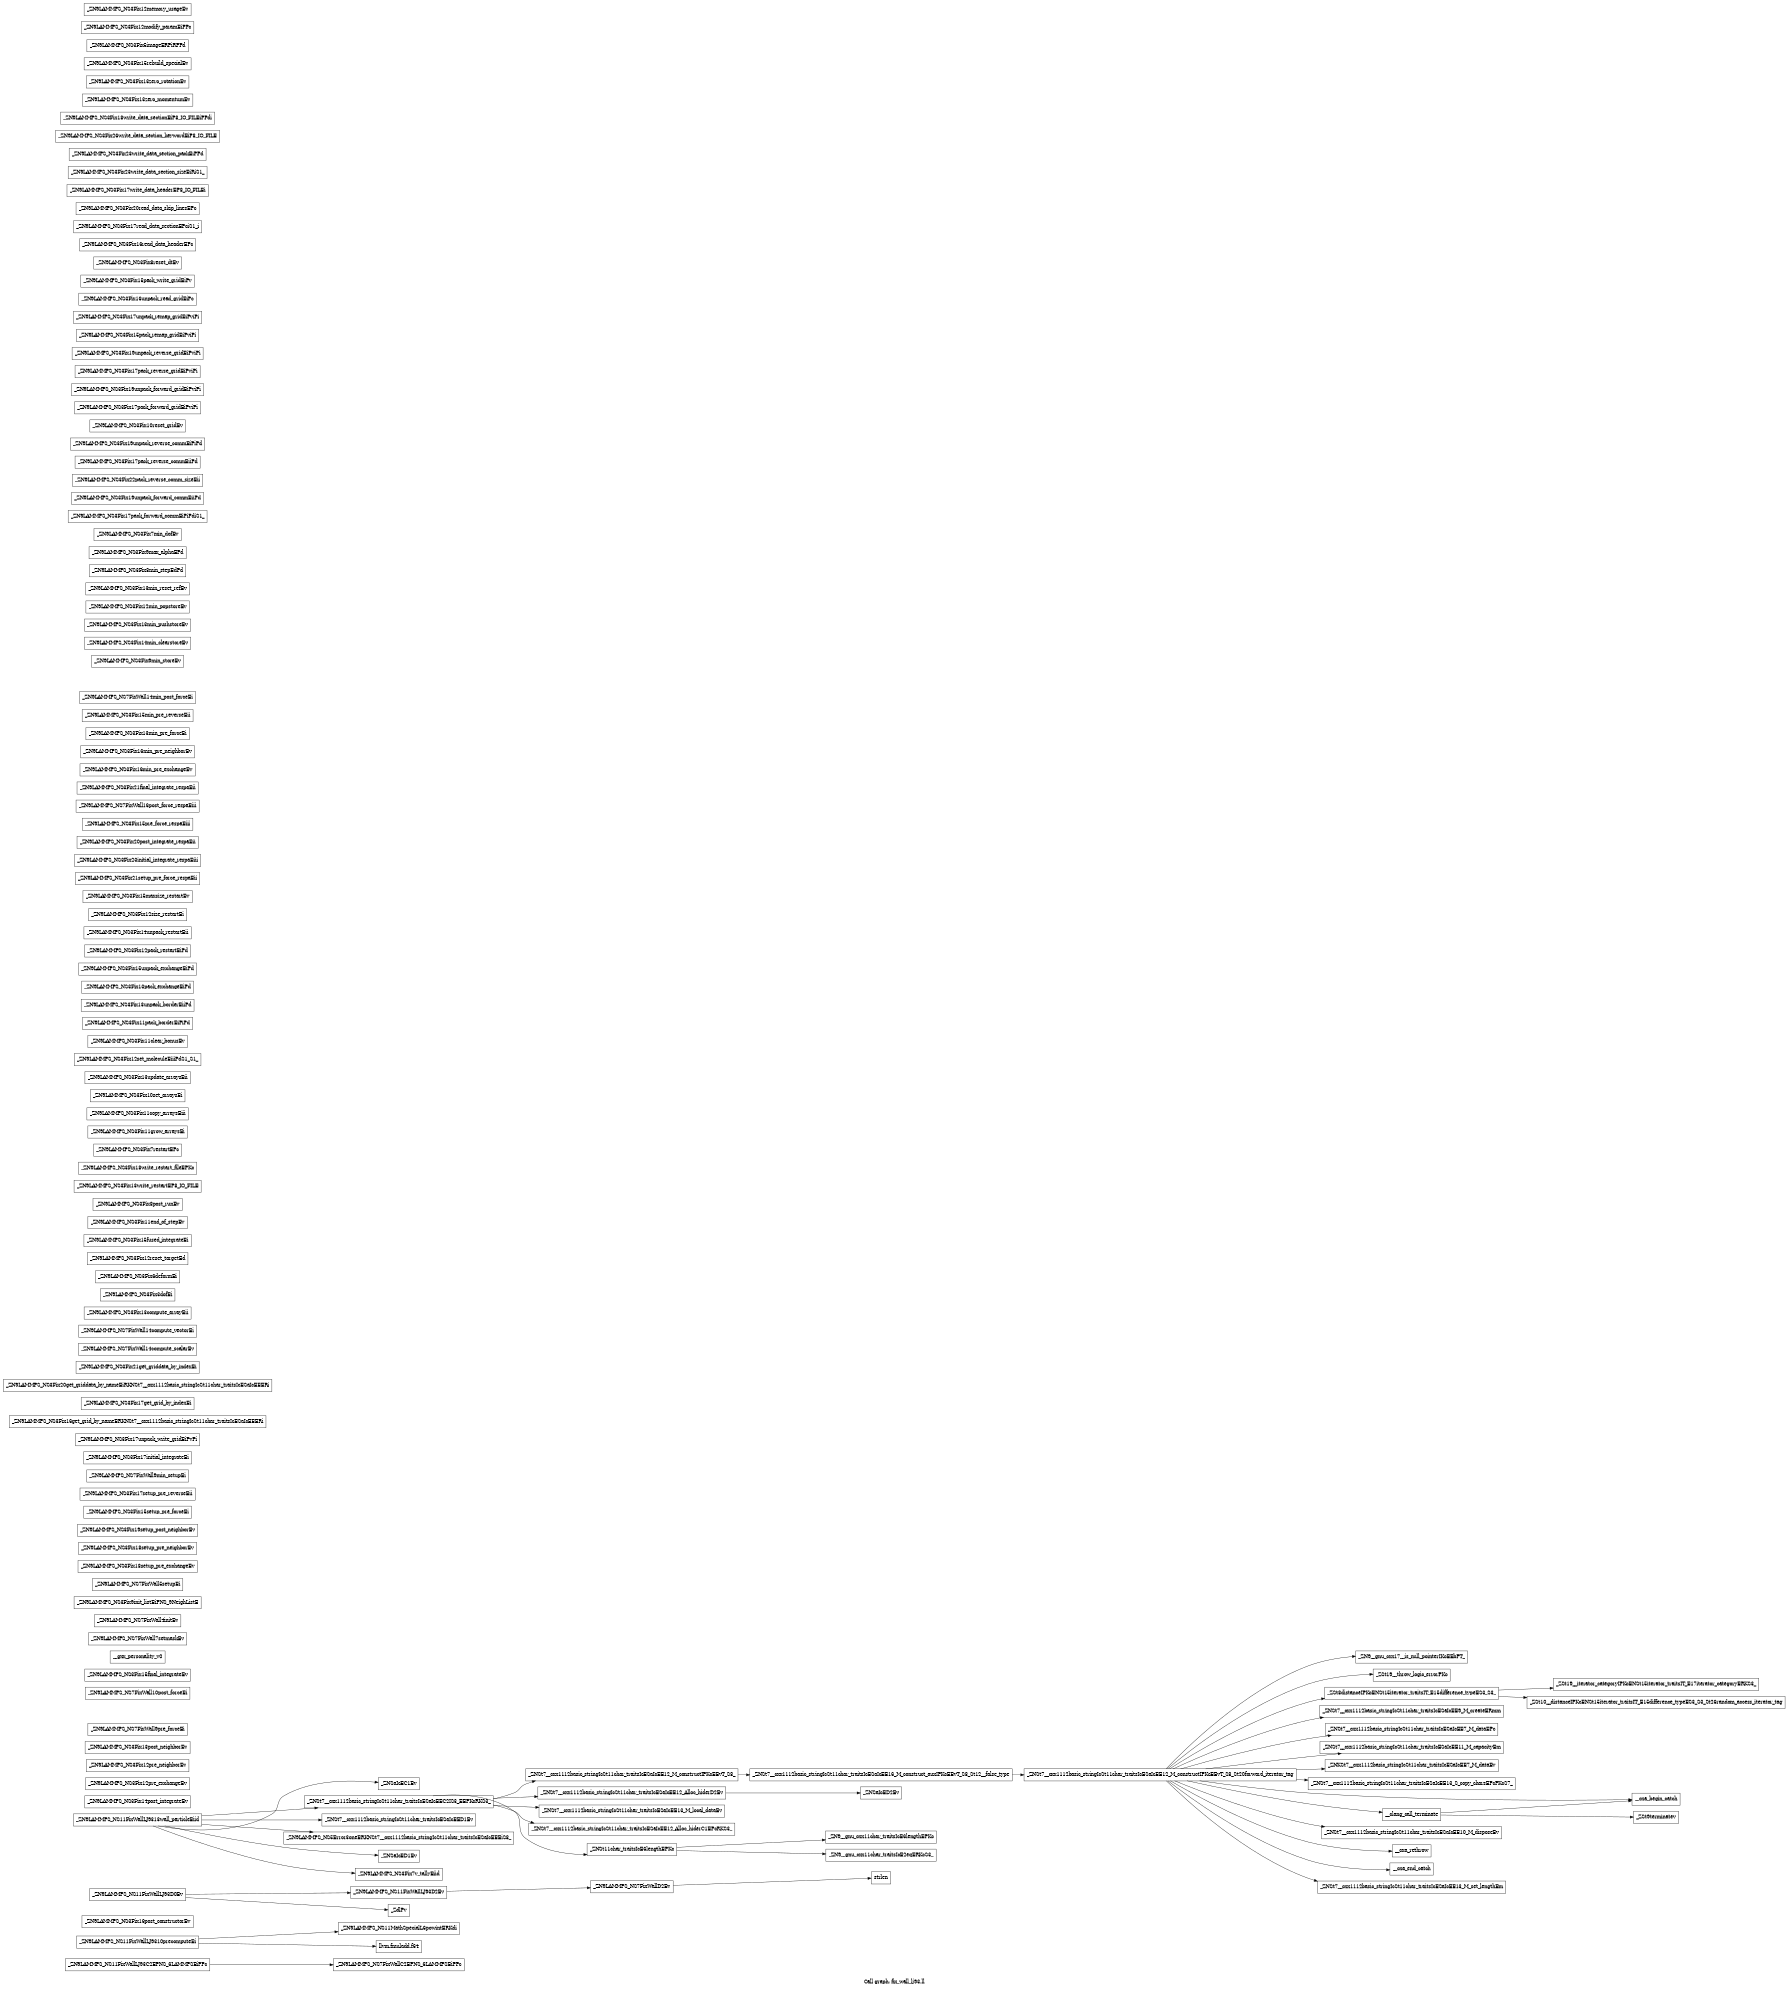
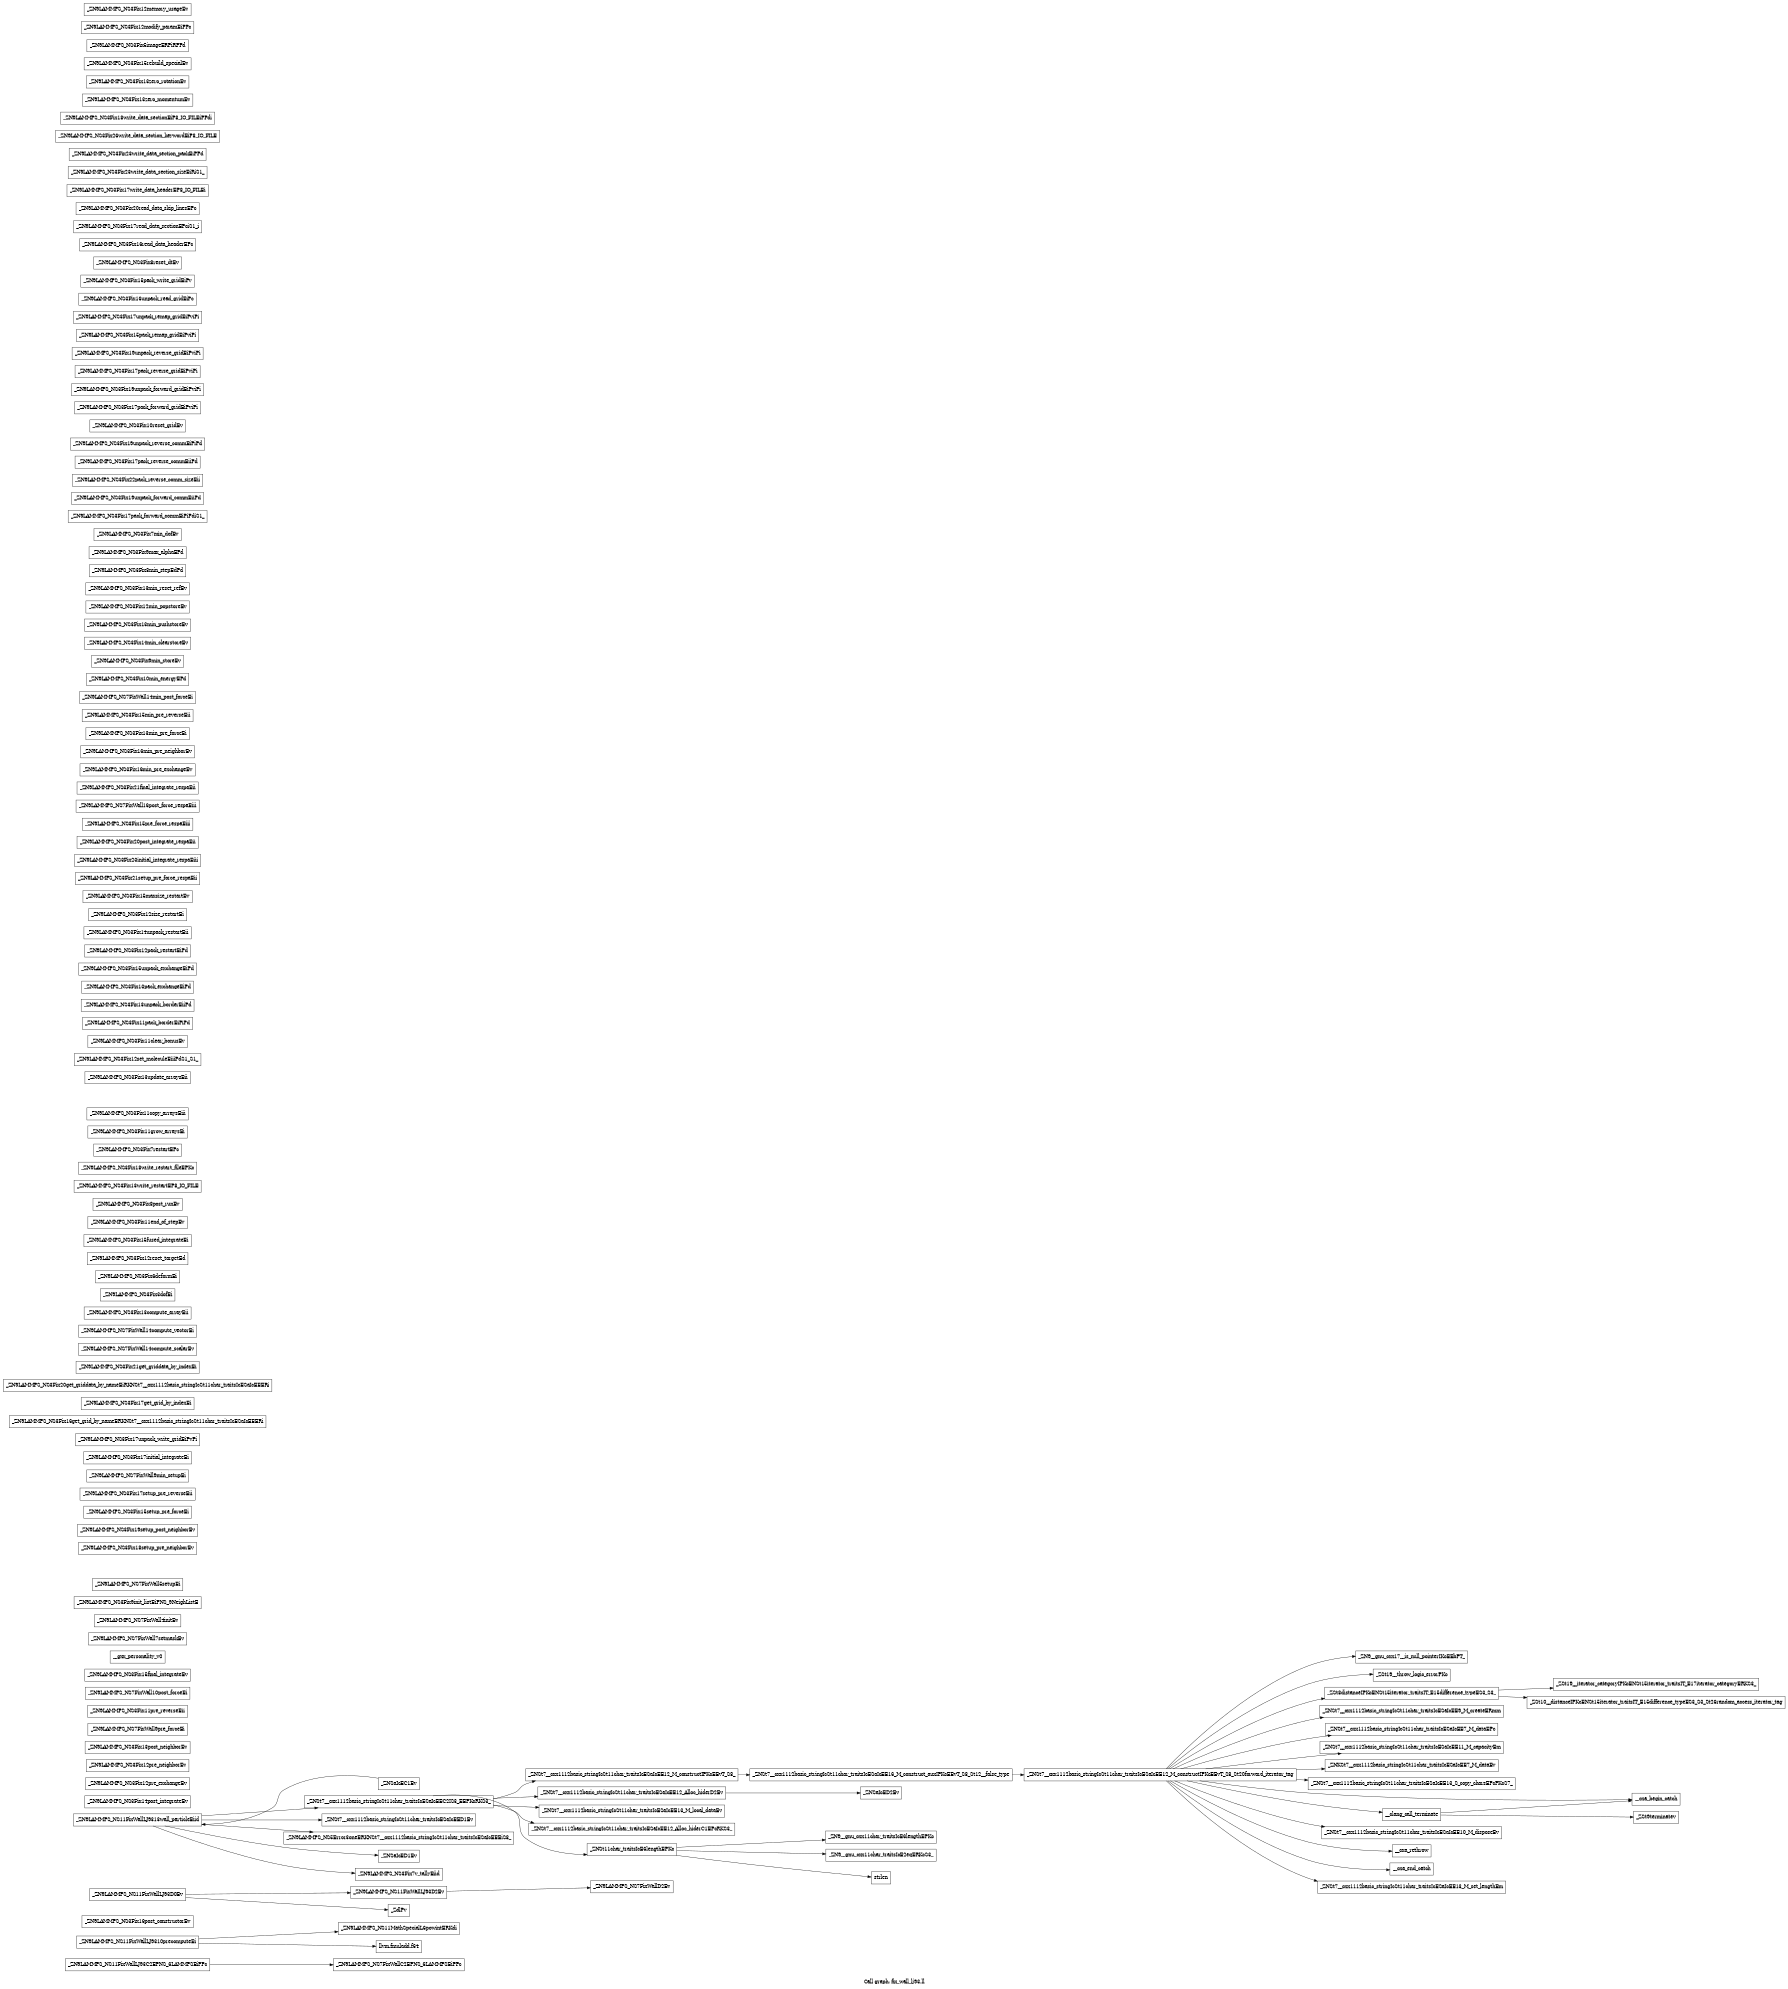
node "_ZN9LAMMPS_NS3Fix10min_energyEPd": added
node "_ZN9LAMMPS_NS3Fix10set_arraysEi": removed
node "_ZN9LAMMPS_NS3Fix18setup_pre_exchangeEv": removed
node "_ZN9LAMMPS_NS3Fix11pre_reverseEii": added
edge "_ZN9LAMMPS_NS11FixWallLJ9313wall_particleEiid" -> "_ZNSaIcEC1Ev": reversed
edge "_ZN9LAMMPS_NS7FixWallD2Ev" -> "strlen": now "_ZNSt11char_traitsIcE6lengthEPKc" -> "strlen"
